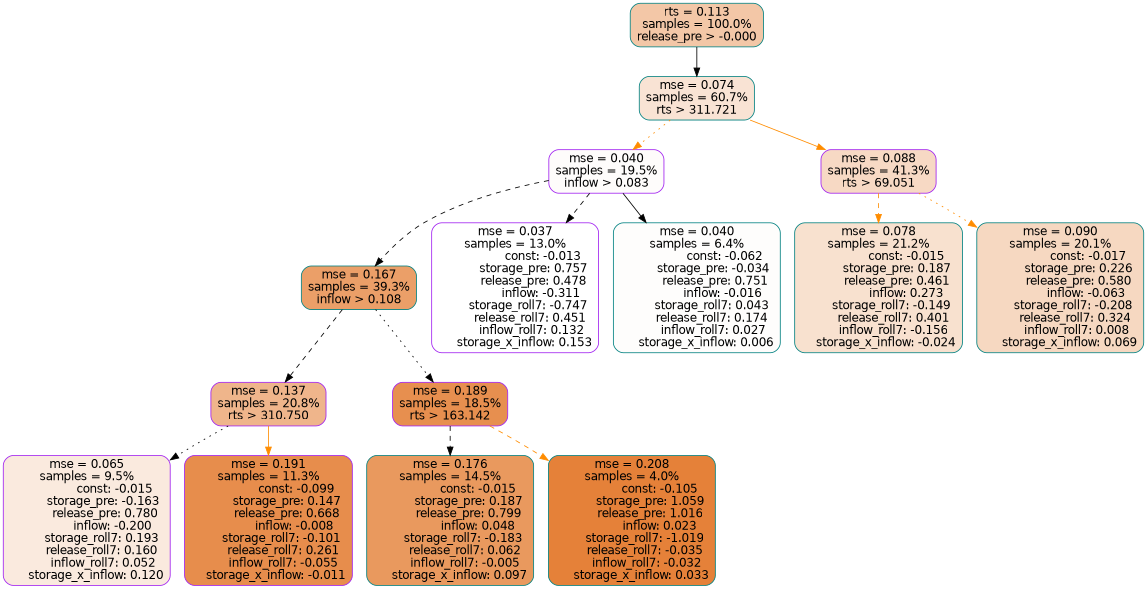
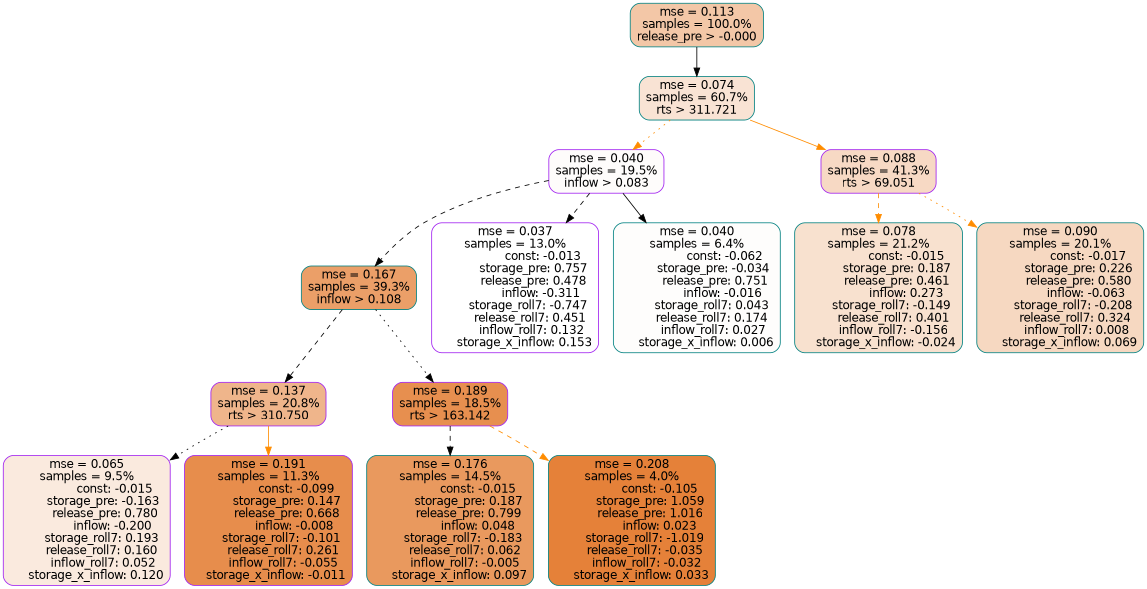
node "rts = 0.113 samples = 100.0% release_pre > -0.000": label "rts = 0.113 samples = 100.0% release_pre > -0.000" -> "mse = 0.113 samples = 100.0% release_pre > -0.000"
